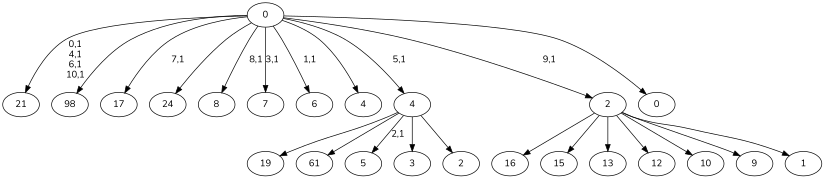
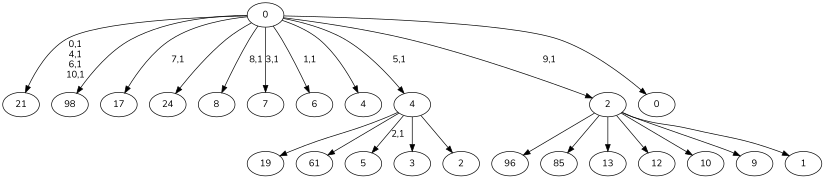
node "16": label "16" -> "96"
node "15": label "15" -> "85"
